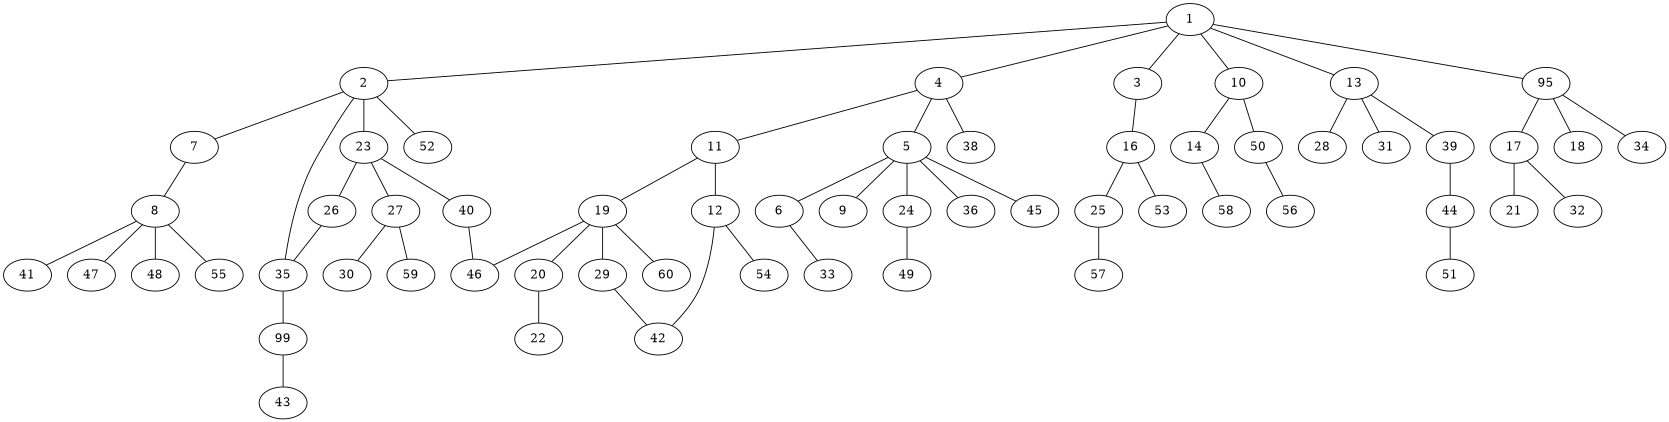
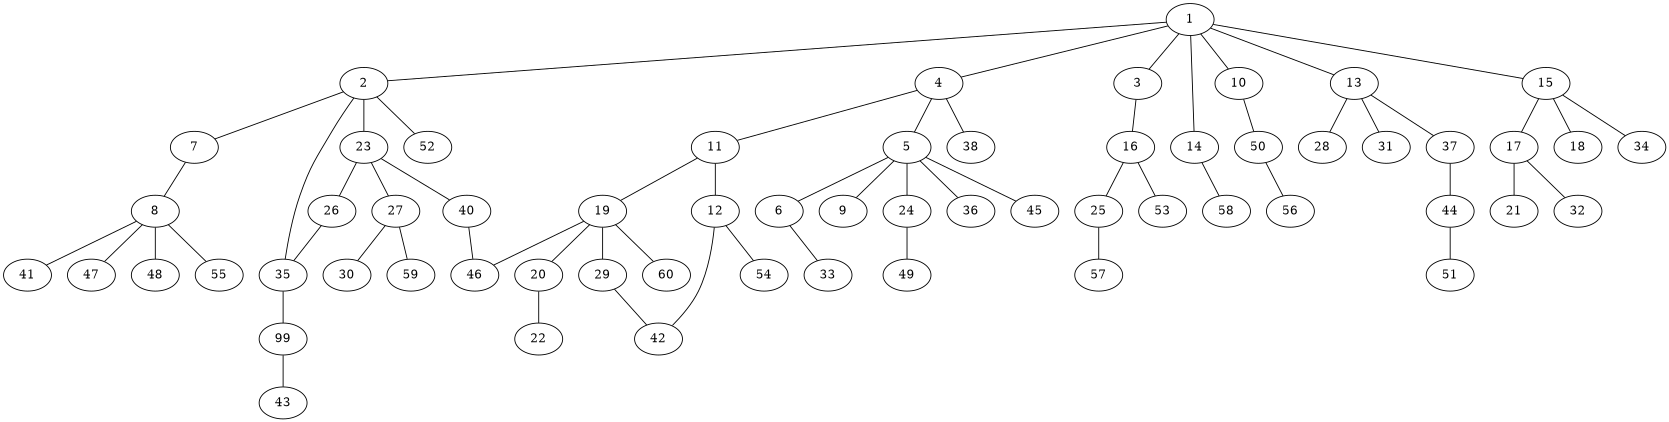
node "95": label "95" -> "15"
edge "10" -- "14": now "1" -- "14"
node "39": label "39" -> "37"
